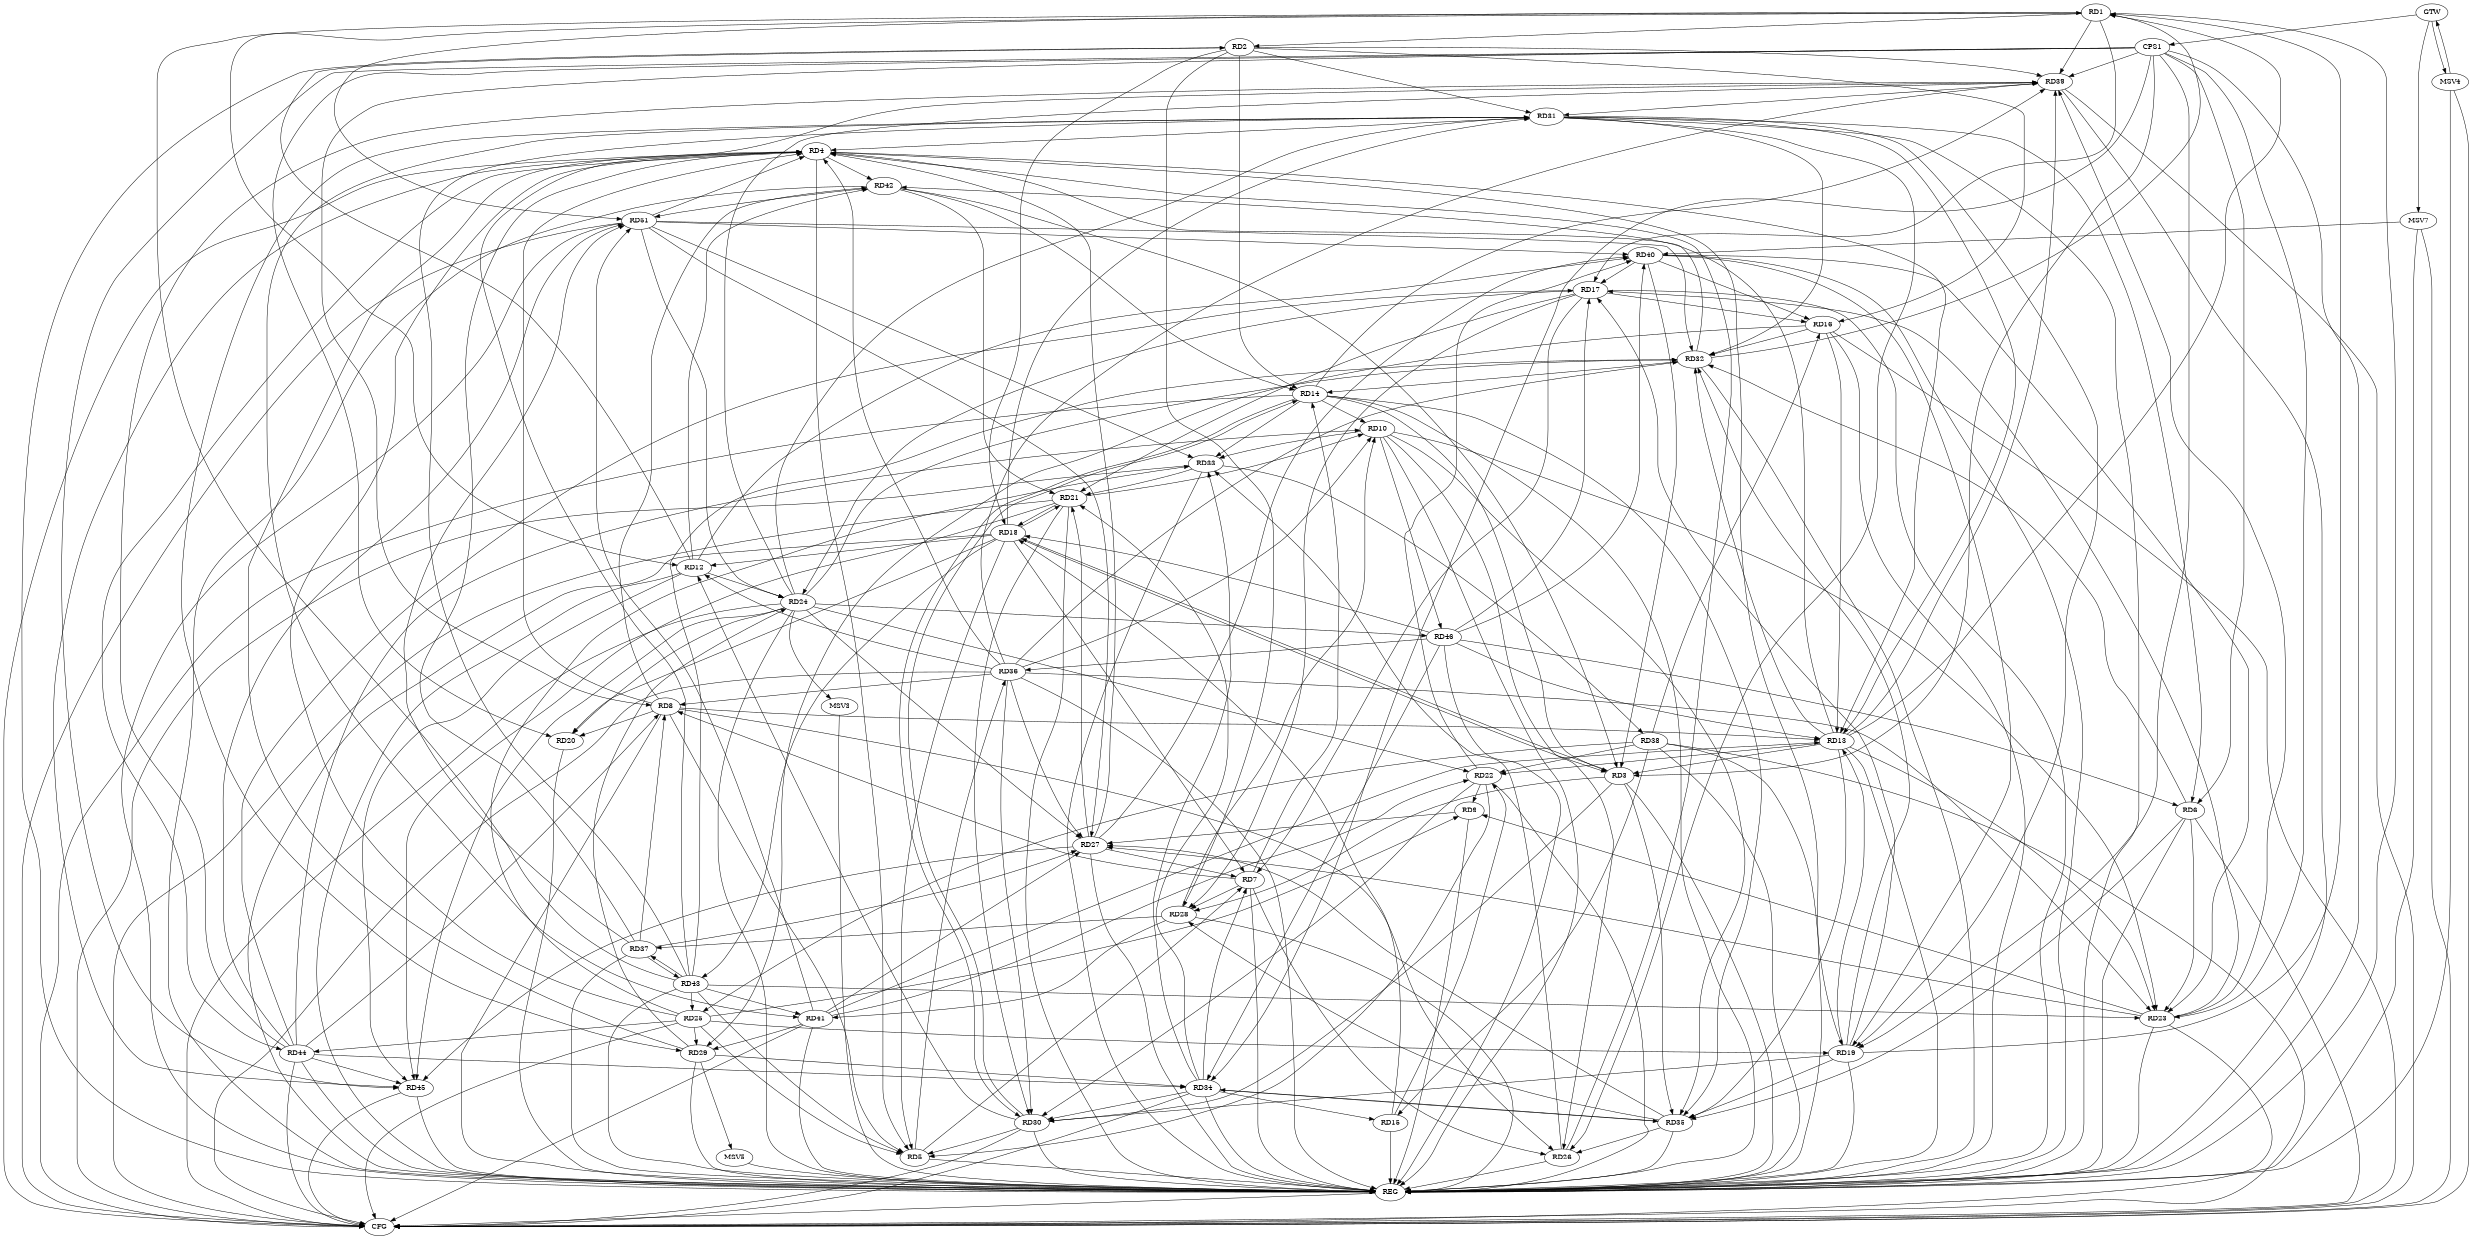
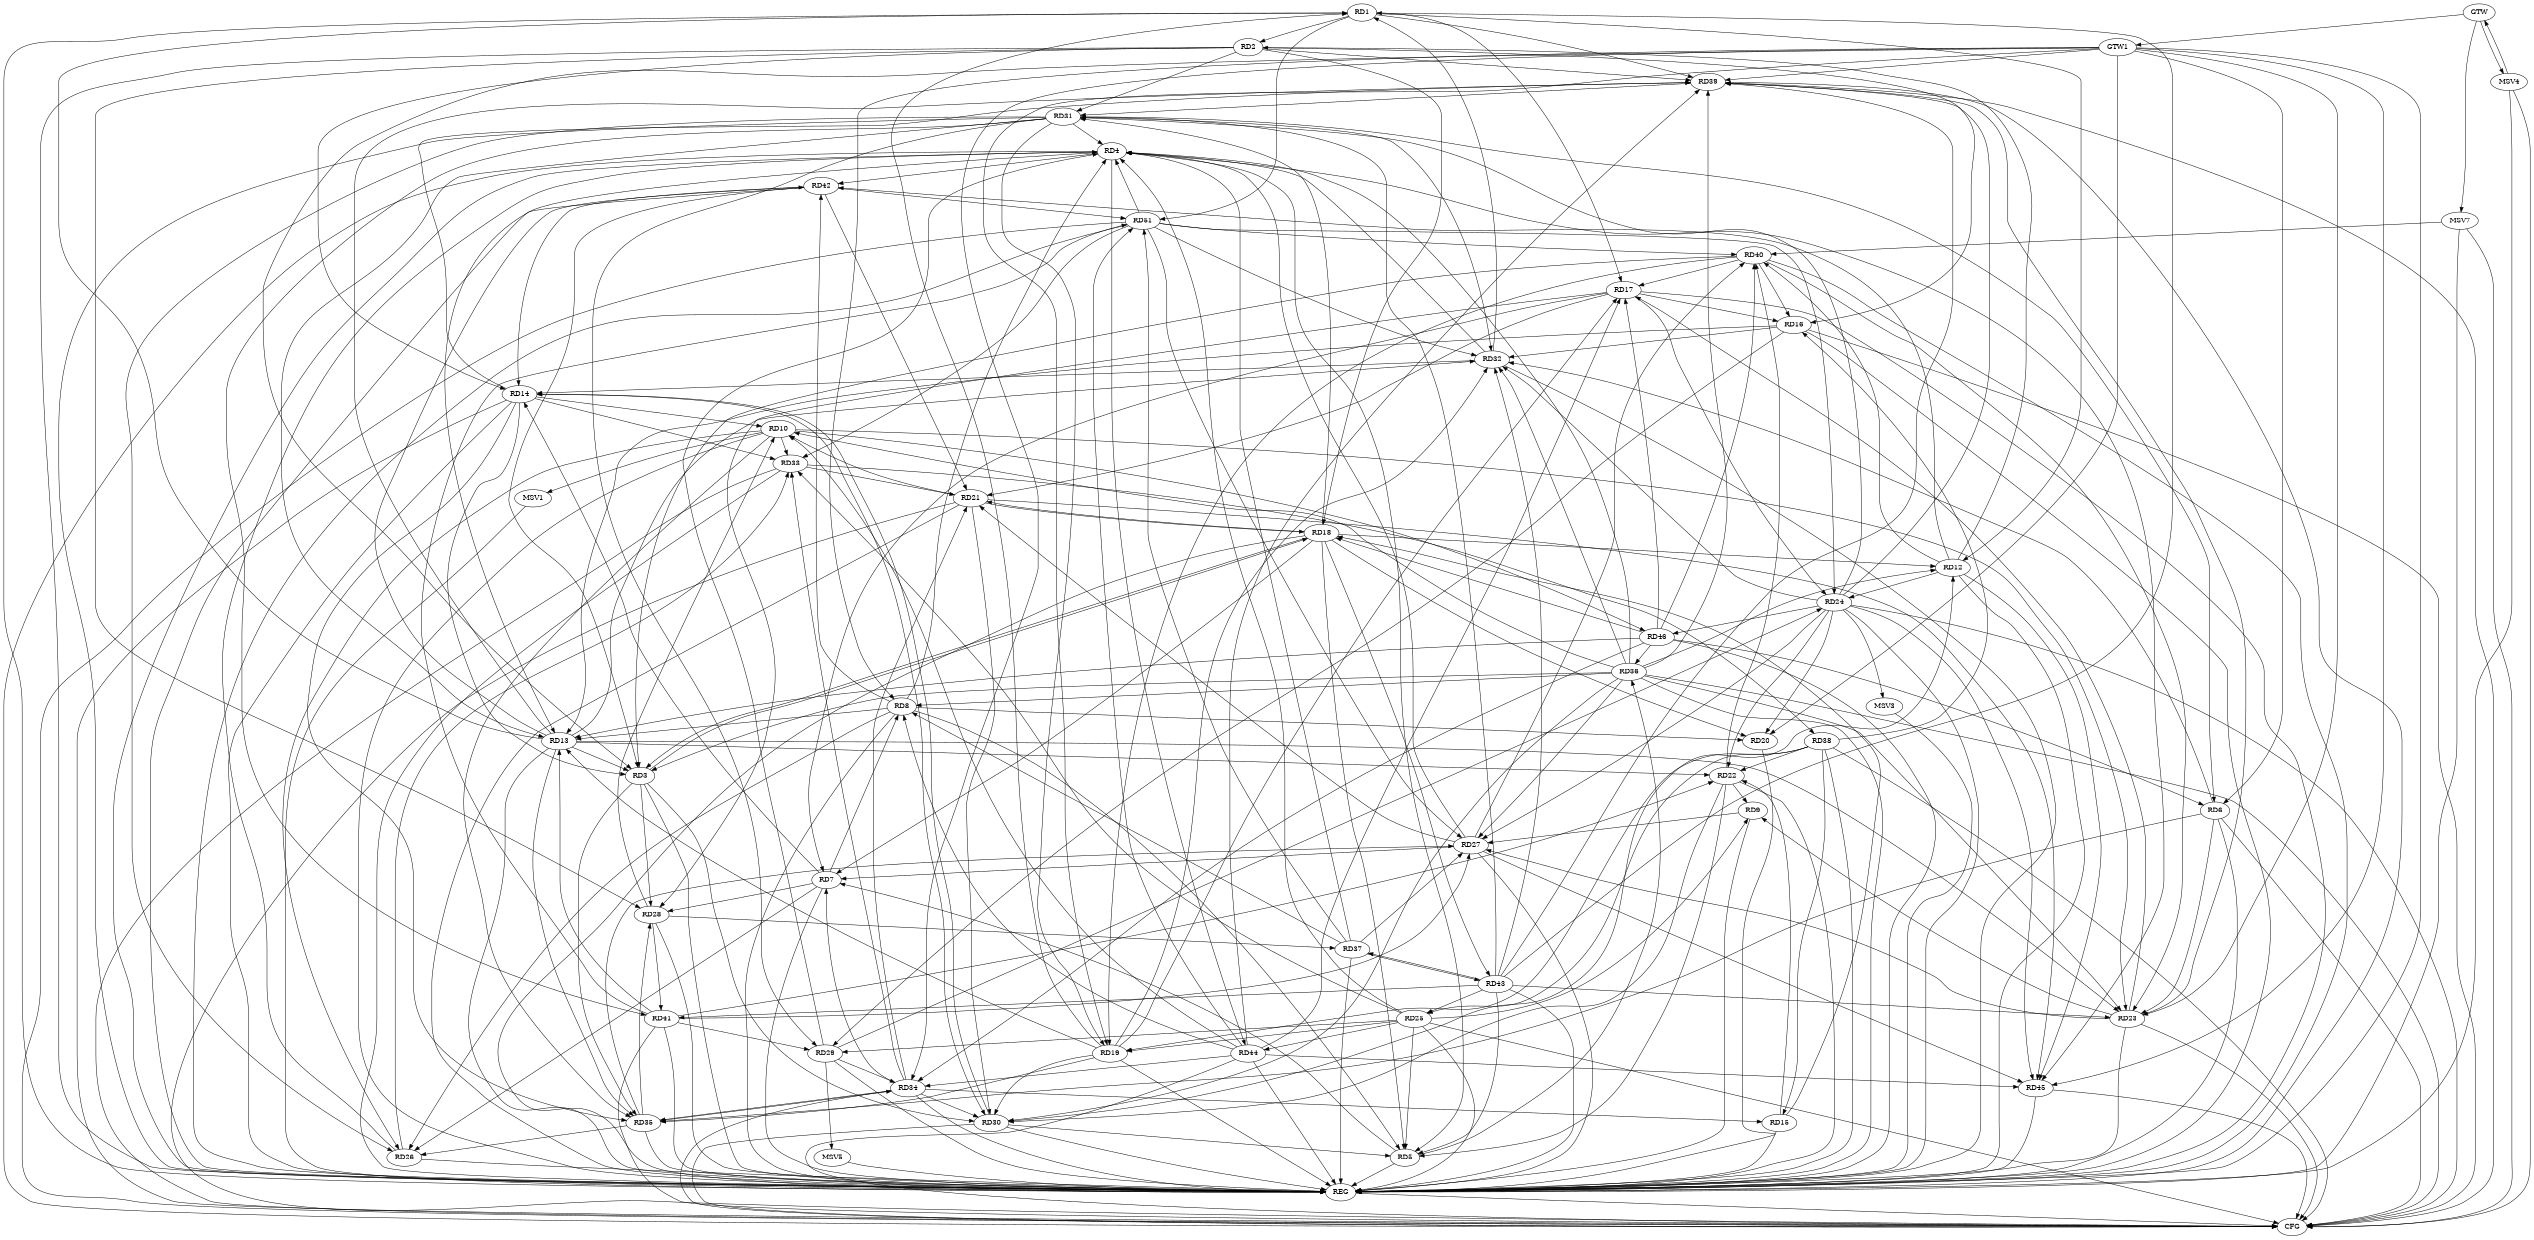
node "CPS1": label "CPS1" -> "GTW1"
node "MSV1": added
edge "RD36" -> "RD3": added
edge "RD25" -> "REG": added
